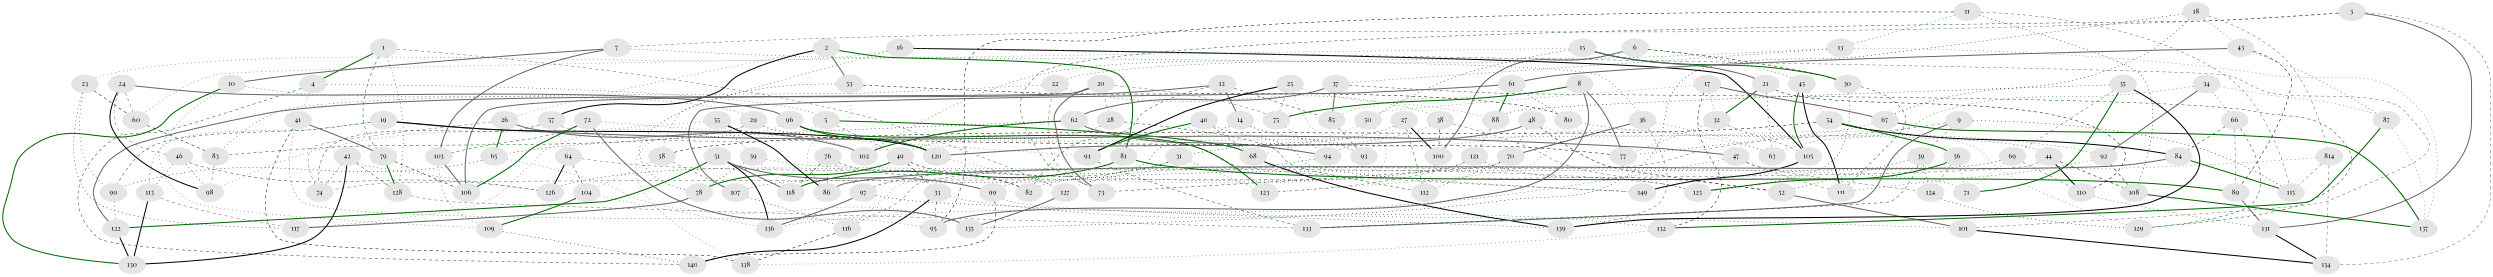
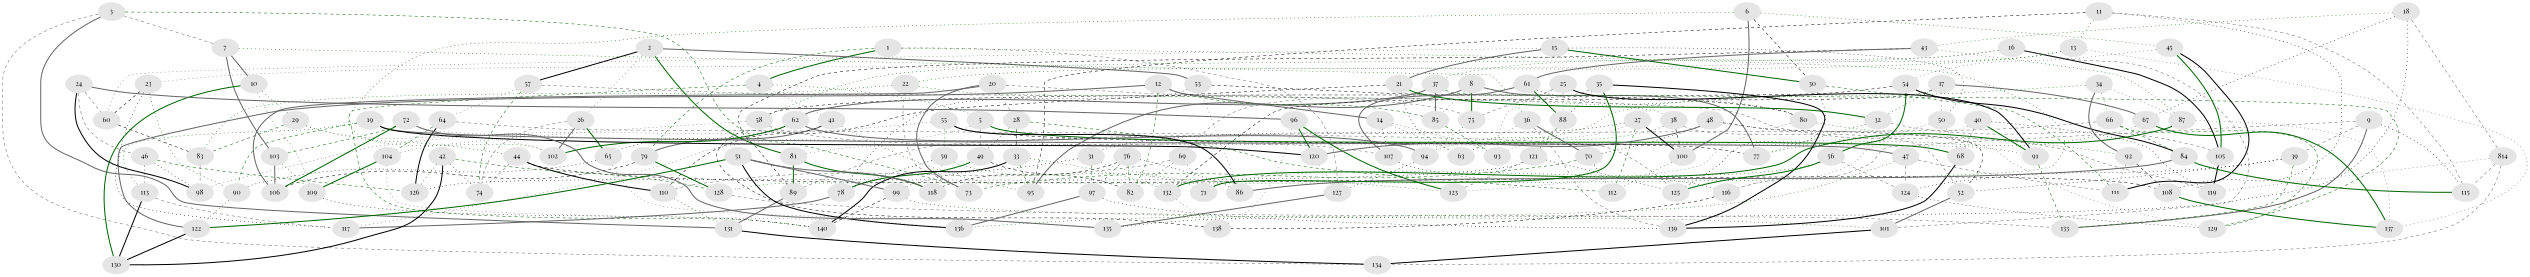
edge "49" -- "33": now "28" -- "33"
node "149": label "149" -> "119"
